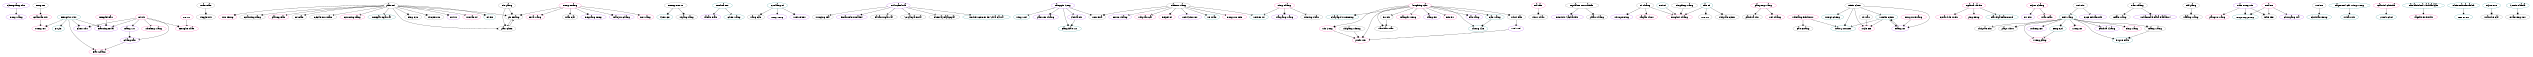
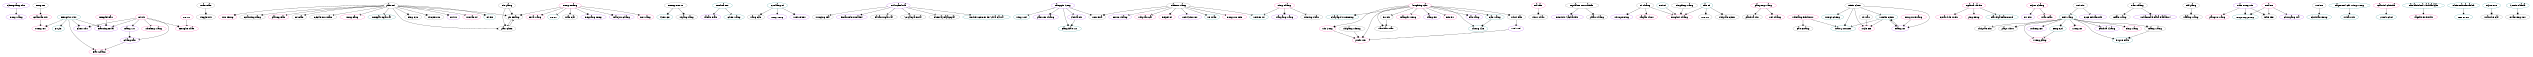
node "Guoming Tang": label "Guoming Tang" -> "Tong Tang"
node "Le Lu": added
